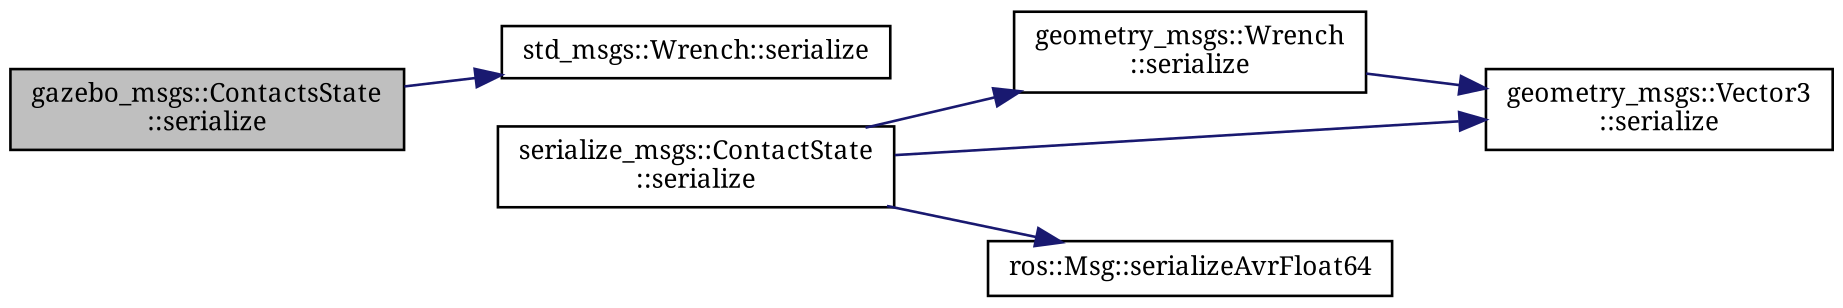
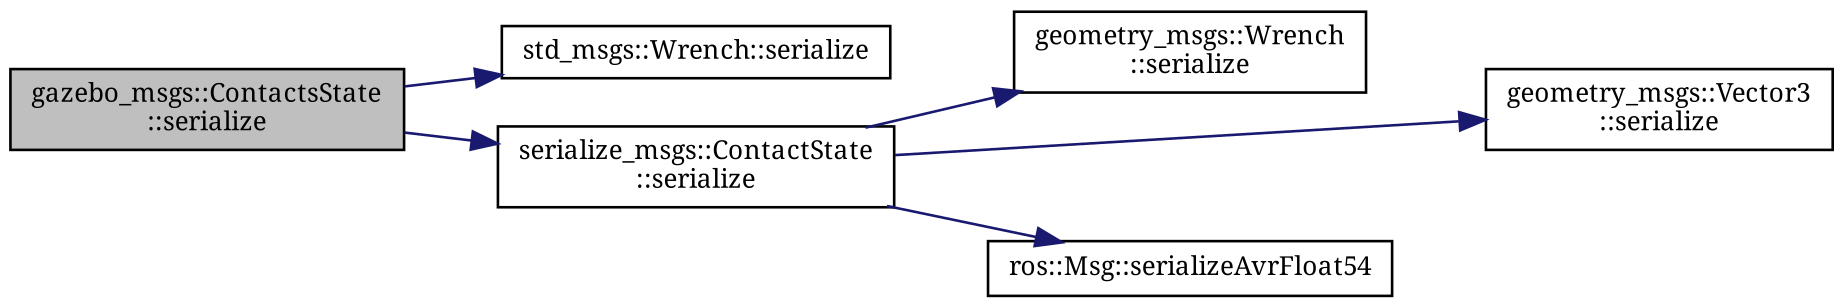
edge "geometry_msgs::Wrench ::serialize" -> "geometry_msgs::Vector3 ::serialize": removed
edge "gazebo_msgs::ContactsState ::serialize" -> "serialize_msgs::ContactState ::serialize": added
node "ros::Msg::serializeAvrFloat64": label "ros::Msg::serializeAvrFloat64" -> "ros::Msg::serializeAvrFloat54"
